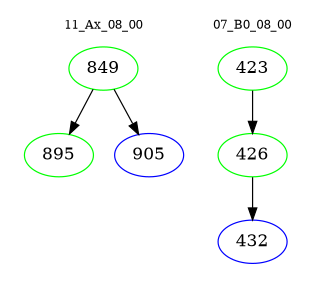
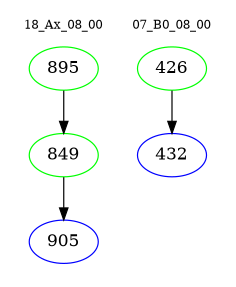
cluster "11_Ax_08_00": label "11_Ax_08_00" -> "18_Ax_08_00"
node "423": removed
edge "849" -> "895": reversed
